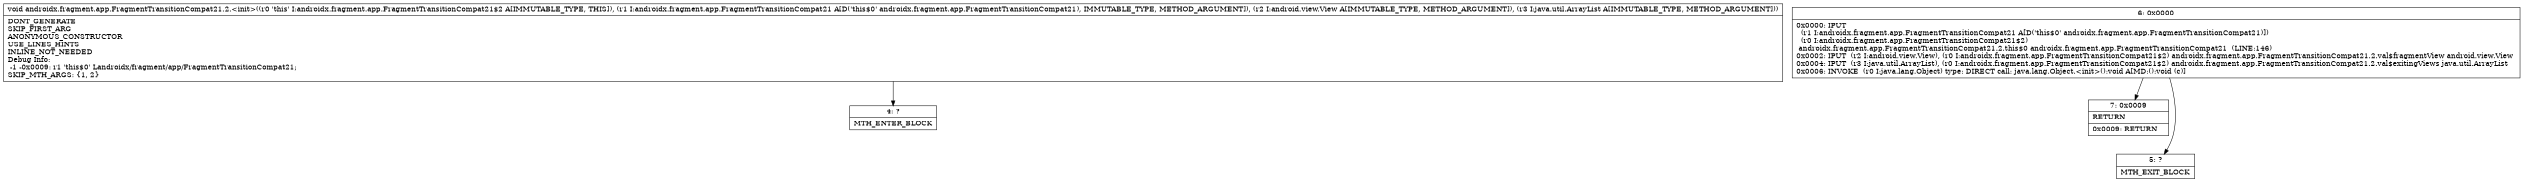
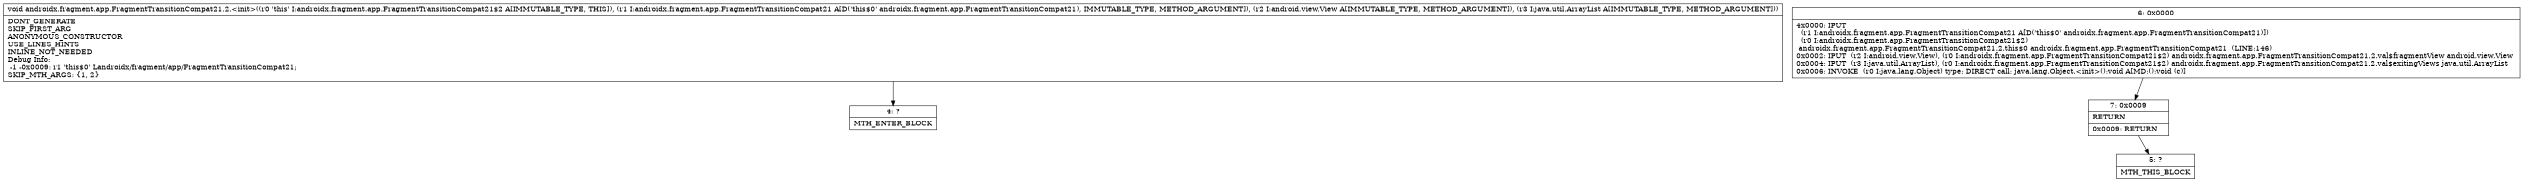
node "6: 0x0000": text "0x0000: IPUT" -> "4x0000: IPUT"
edge "6: 0x0000" -> "5: ?": now "7: 0x0009" -> "5: ?"
node "5: ?": text "MTH_EXIT_BLOCK" -> "MTH_THIS_BLOCK"
